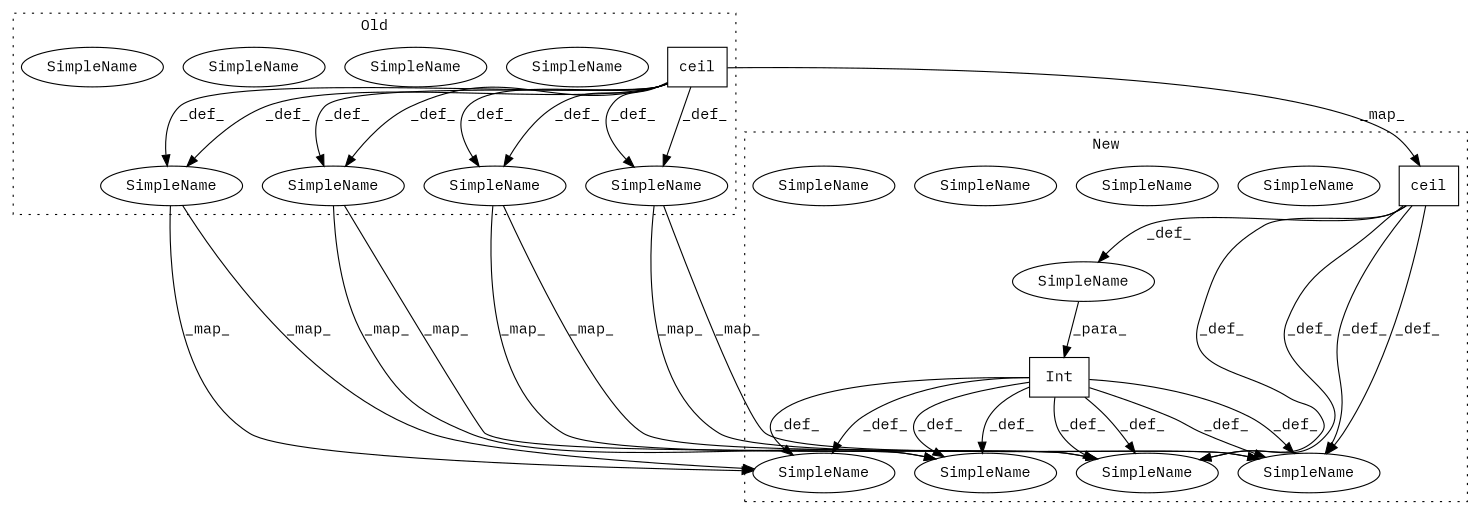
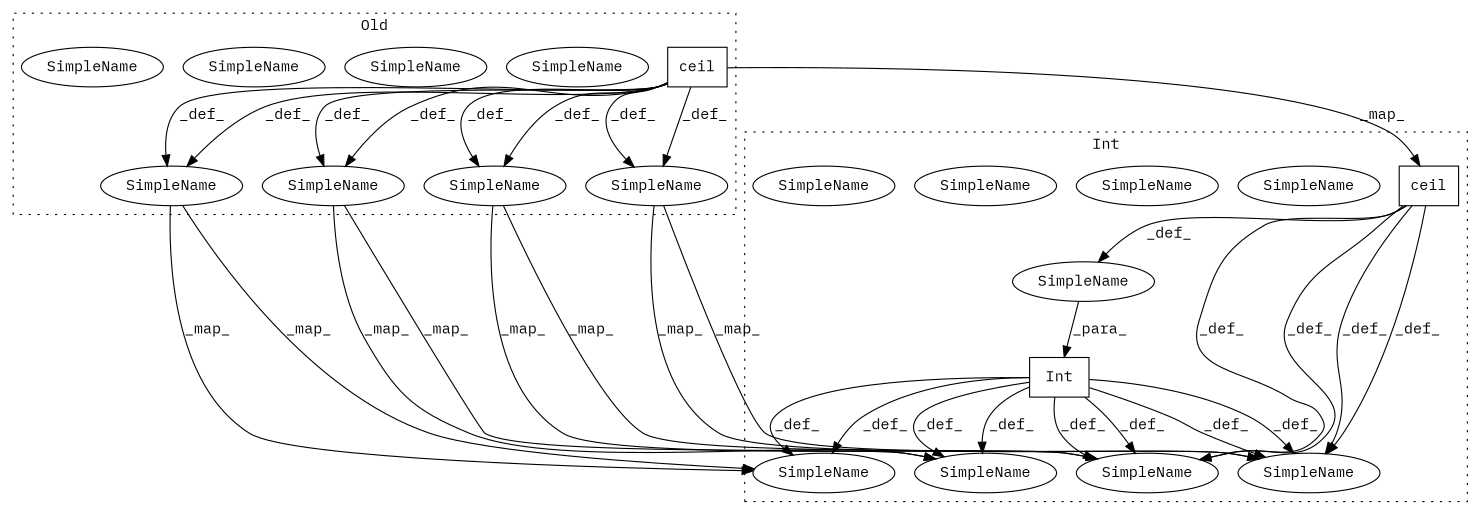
cluster "New": label "New" -> "Int"
